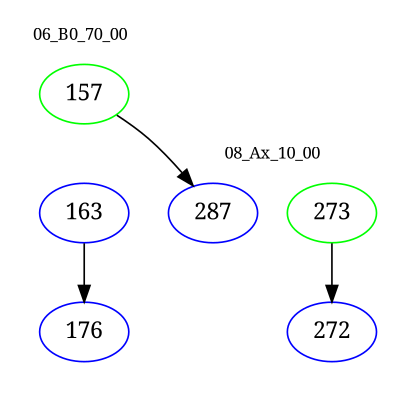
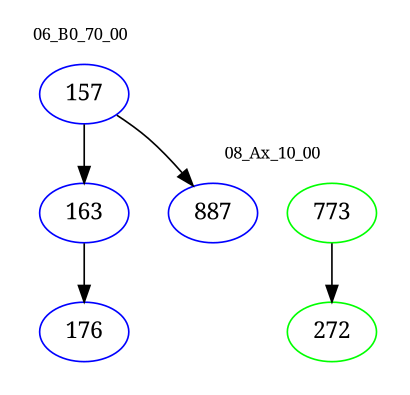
node "157": color green -> blue
edge "157" -> "163": added
node "287": label "287" -> "887"
node "273": label "273" -> "773"
node "272": color blue -> green
